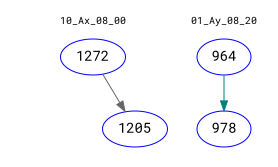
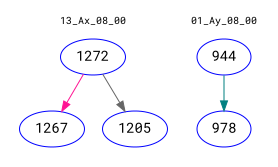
cluster "10_Ax_08_00": label "10_Ax_08_00" -> "13_Ax_08_00"
cluster "01_Ay_08_20": label "01_Ay_08_20" -> "01_Ay_08_00"
node "964": label "964" -> "944"
node "1267": added
